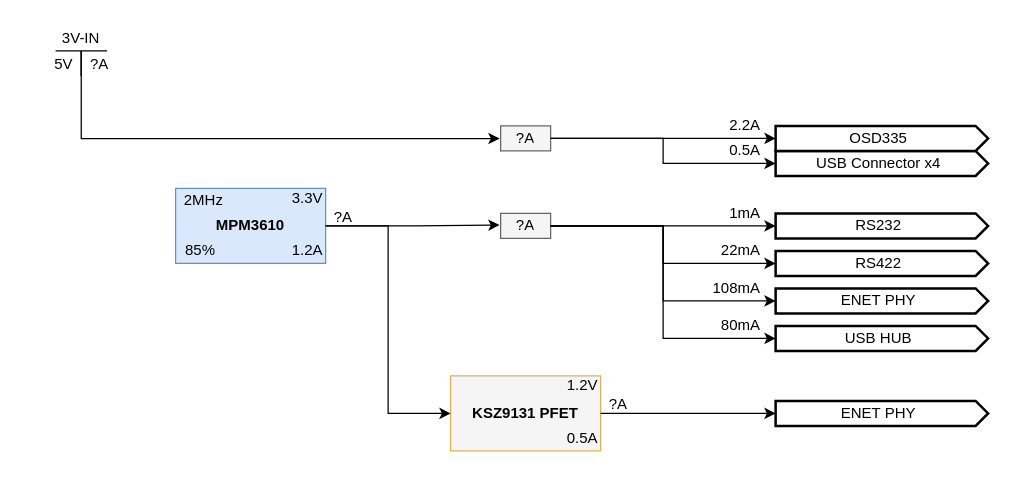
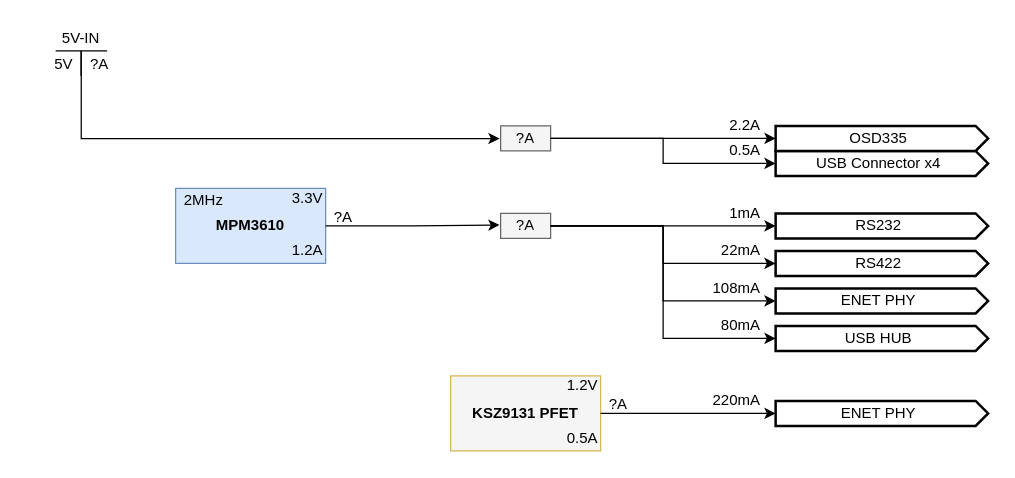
node "3V-IN": label "3V-IN" -> "5V-IN"
node "85%": removed
edge "MPM3610" -> "KSZ9131 PFET": removed
node "220mA": added
